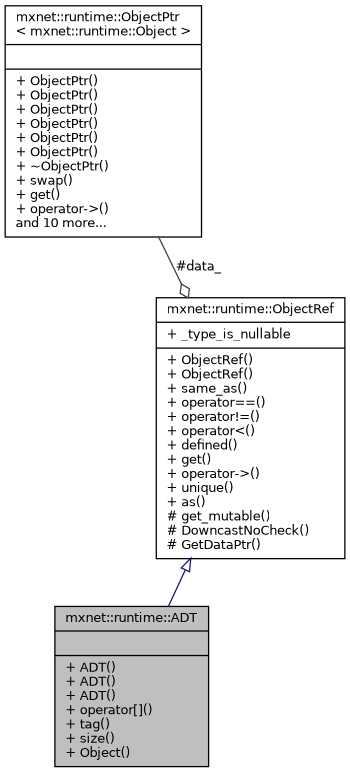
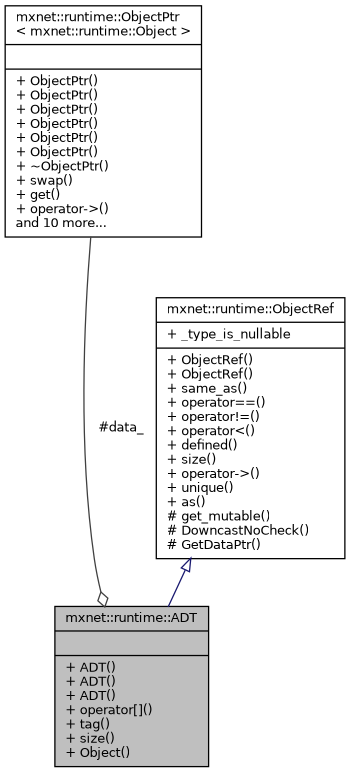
edge "mxnet::runtime::ObjectPtr" -> "mxnet::runtime::ObjectRef": now "mxnet::runtime::ObjectPtr" -> "mxnet::runtime::ADT"
node "mxnet::runtime::ObjectRef": text "+ get()" -> "+ size()"
